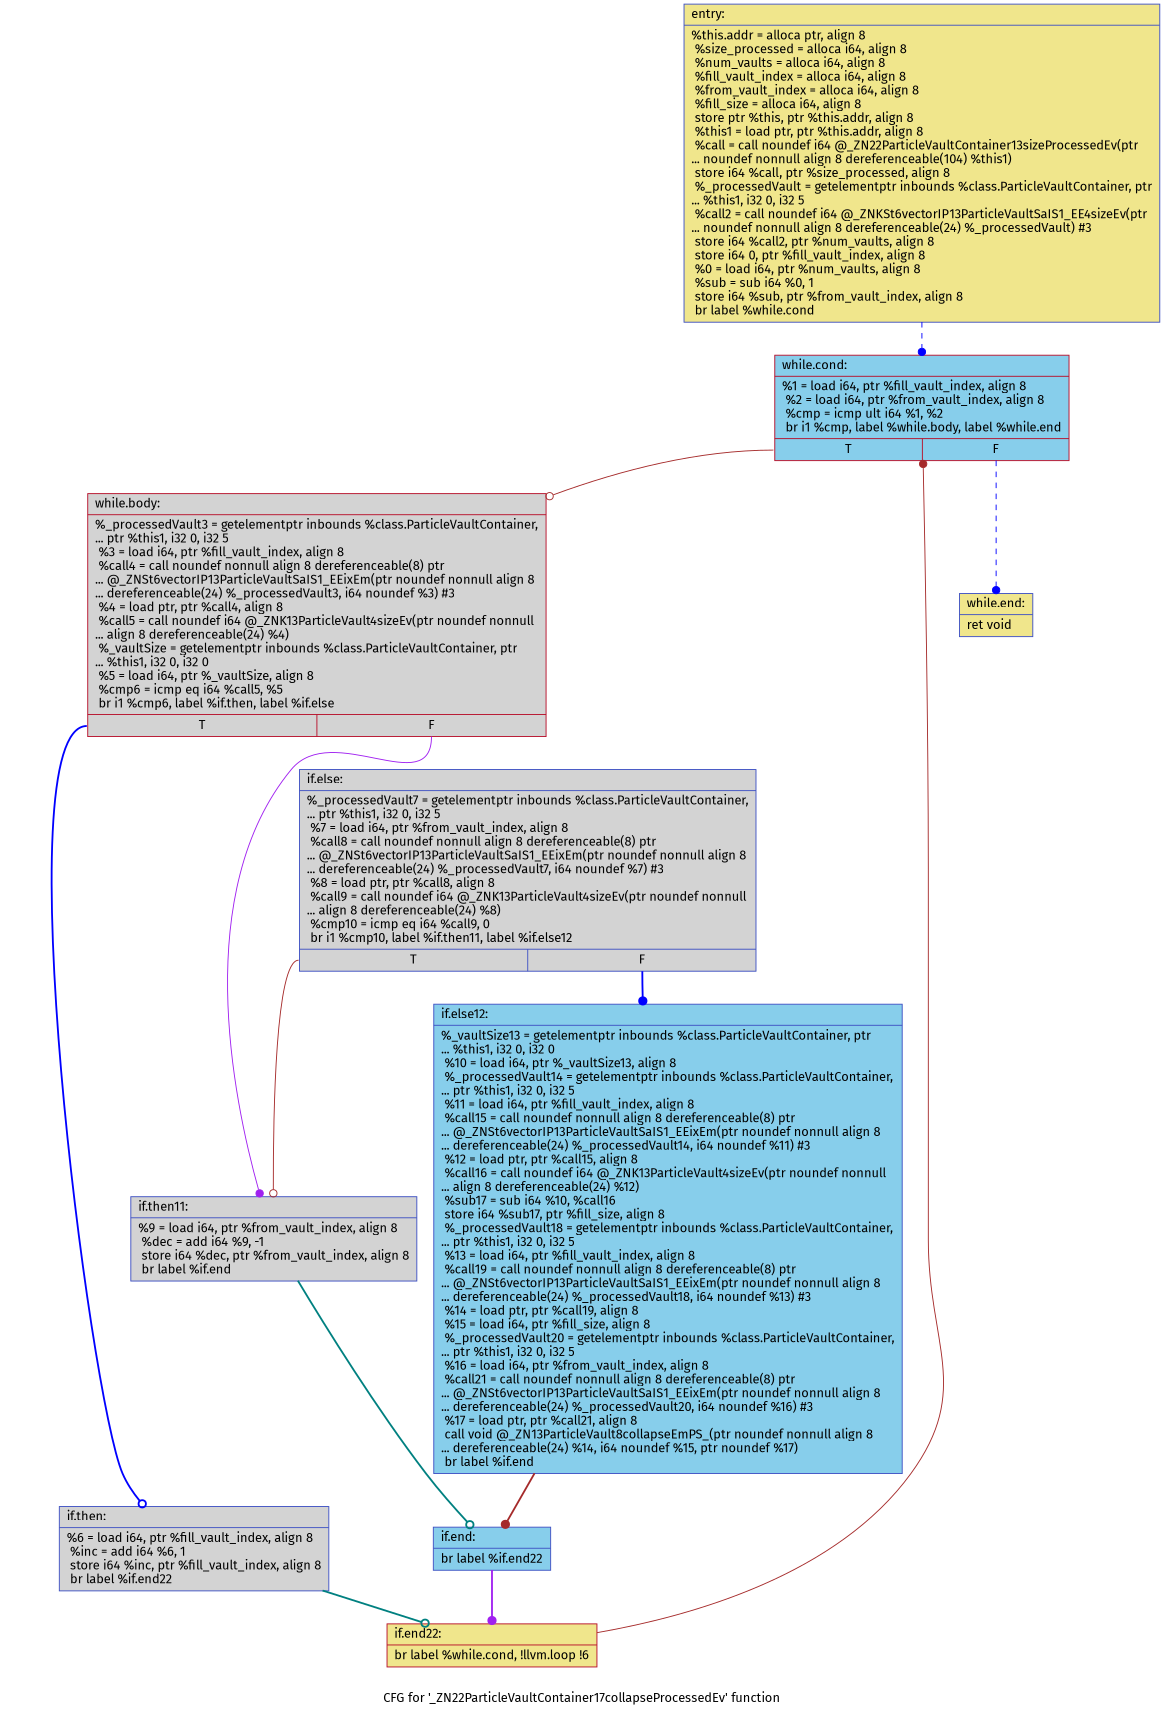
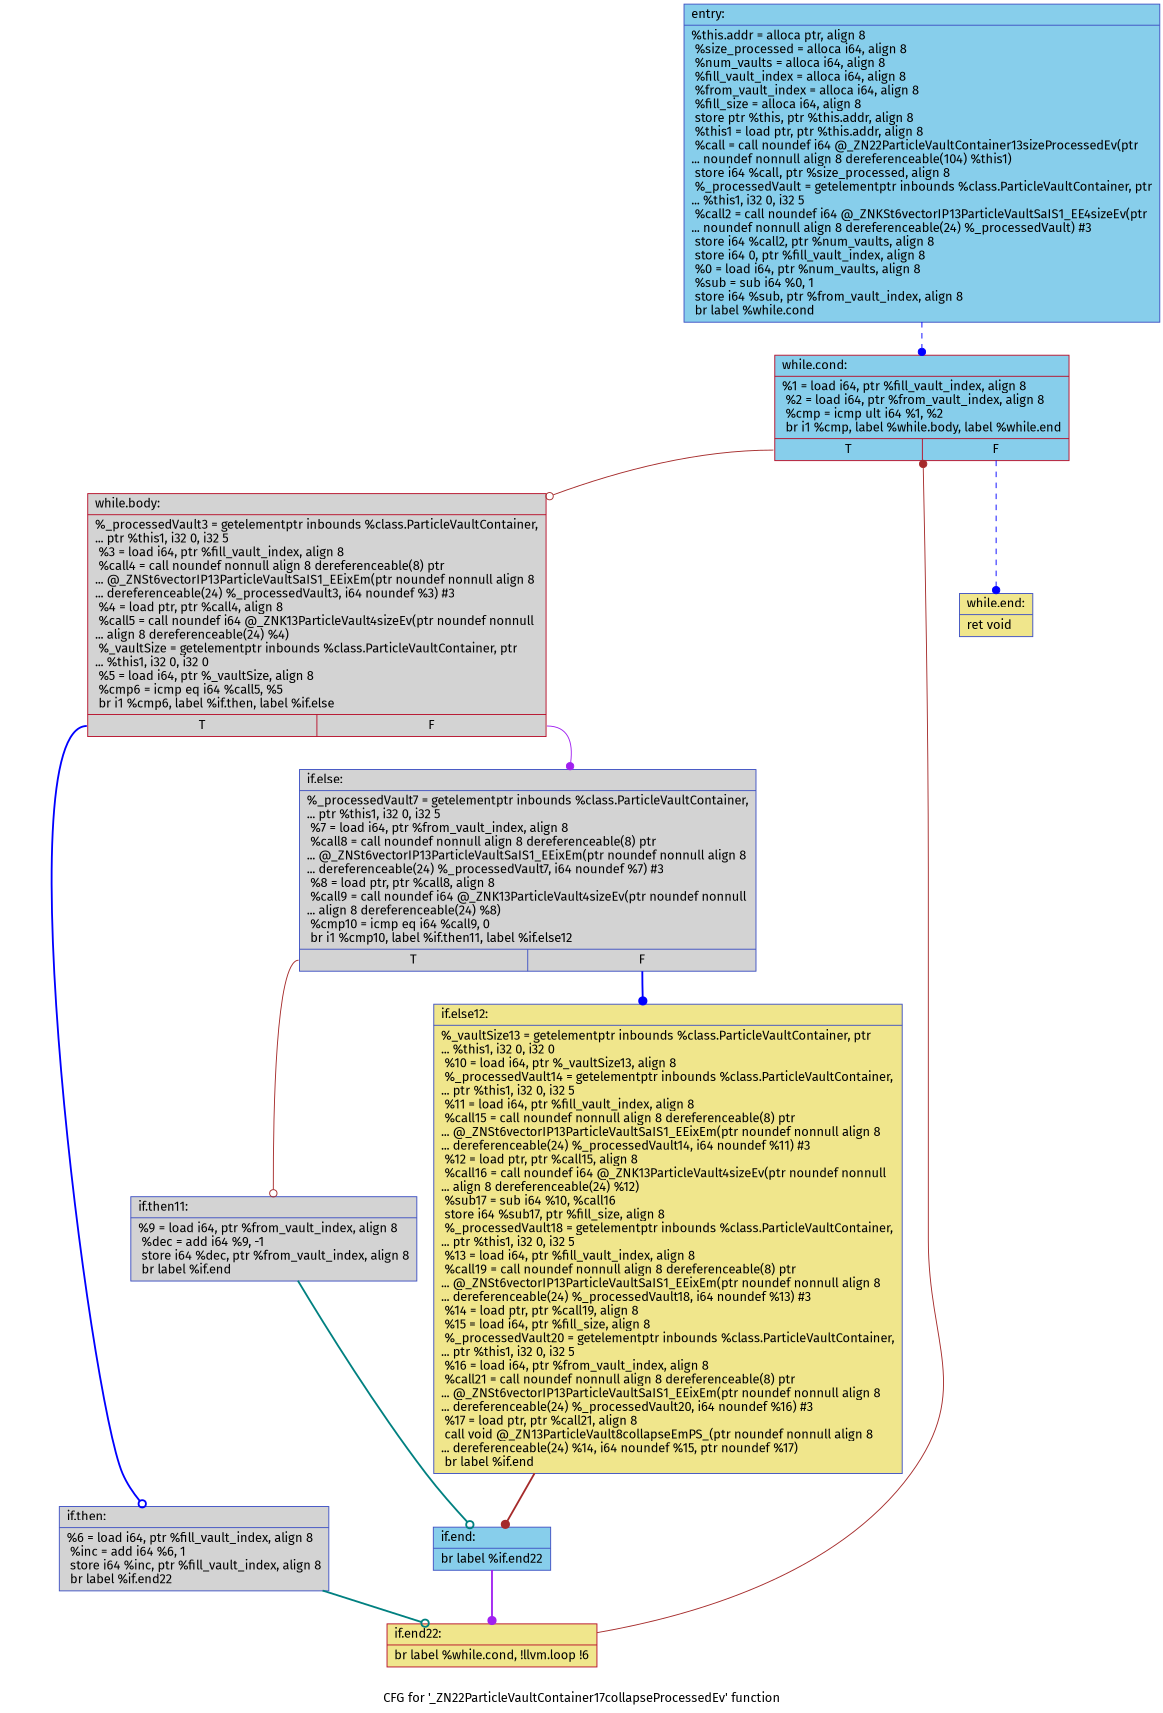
node "entry:": fillcolor khaki -> skyblue
edge "while.body:" -> "if.then11:": now "while.body:" -> "if.else:"
node "if.else12:": fillcolor skyblue -> khaki
